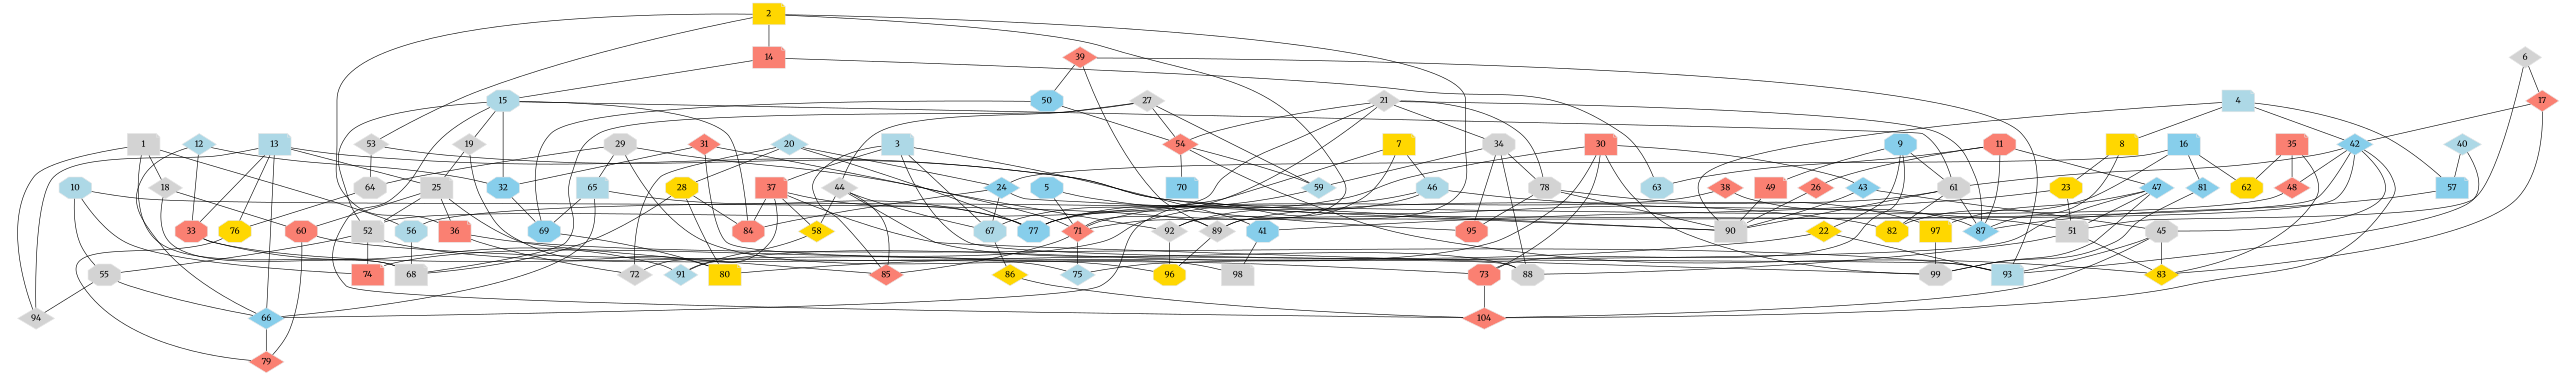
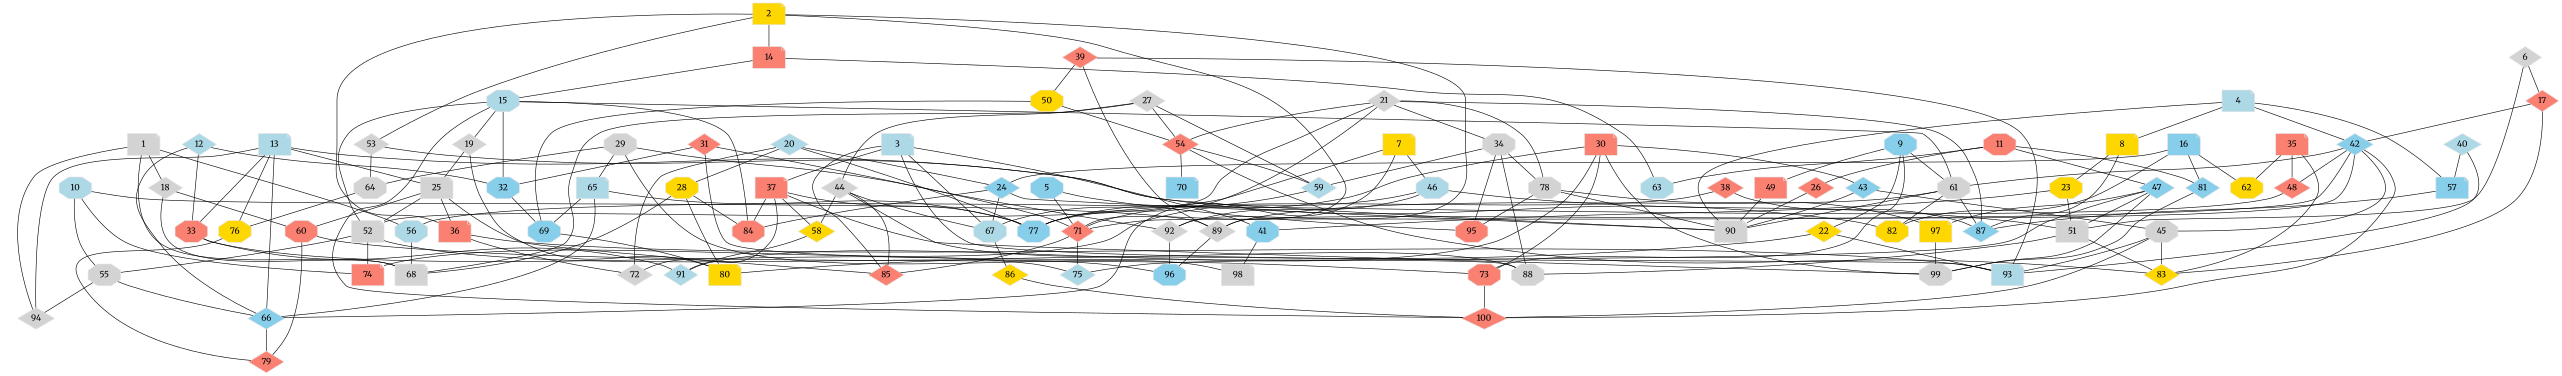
node "50": fillcolor skyblue -> gold
edge "11" -- "87": now "11" -- "81"
node "96": fillcolor gold -> skyblue
node "104": label "104" -> "100"
